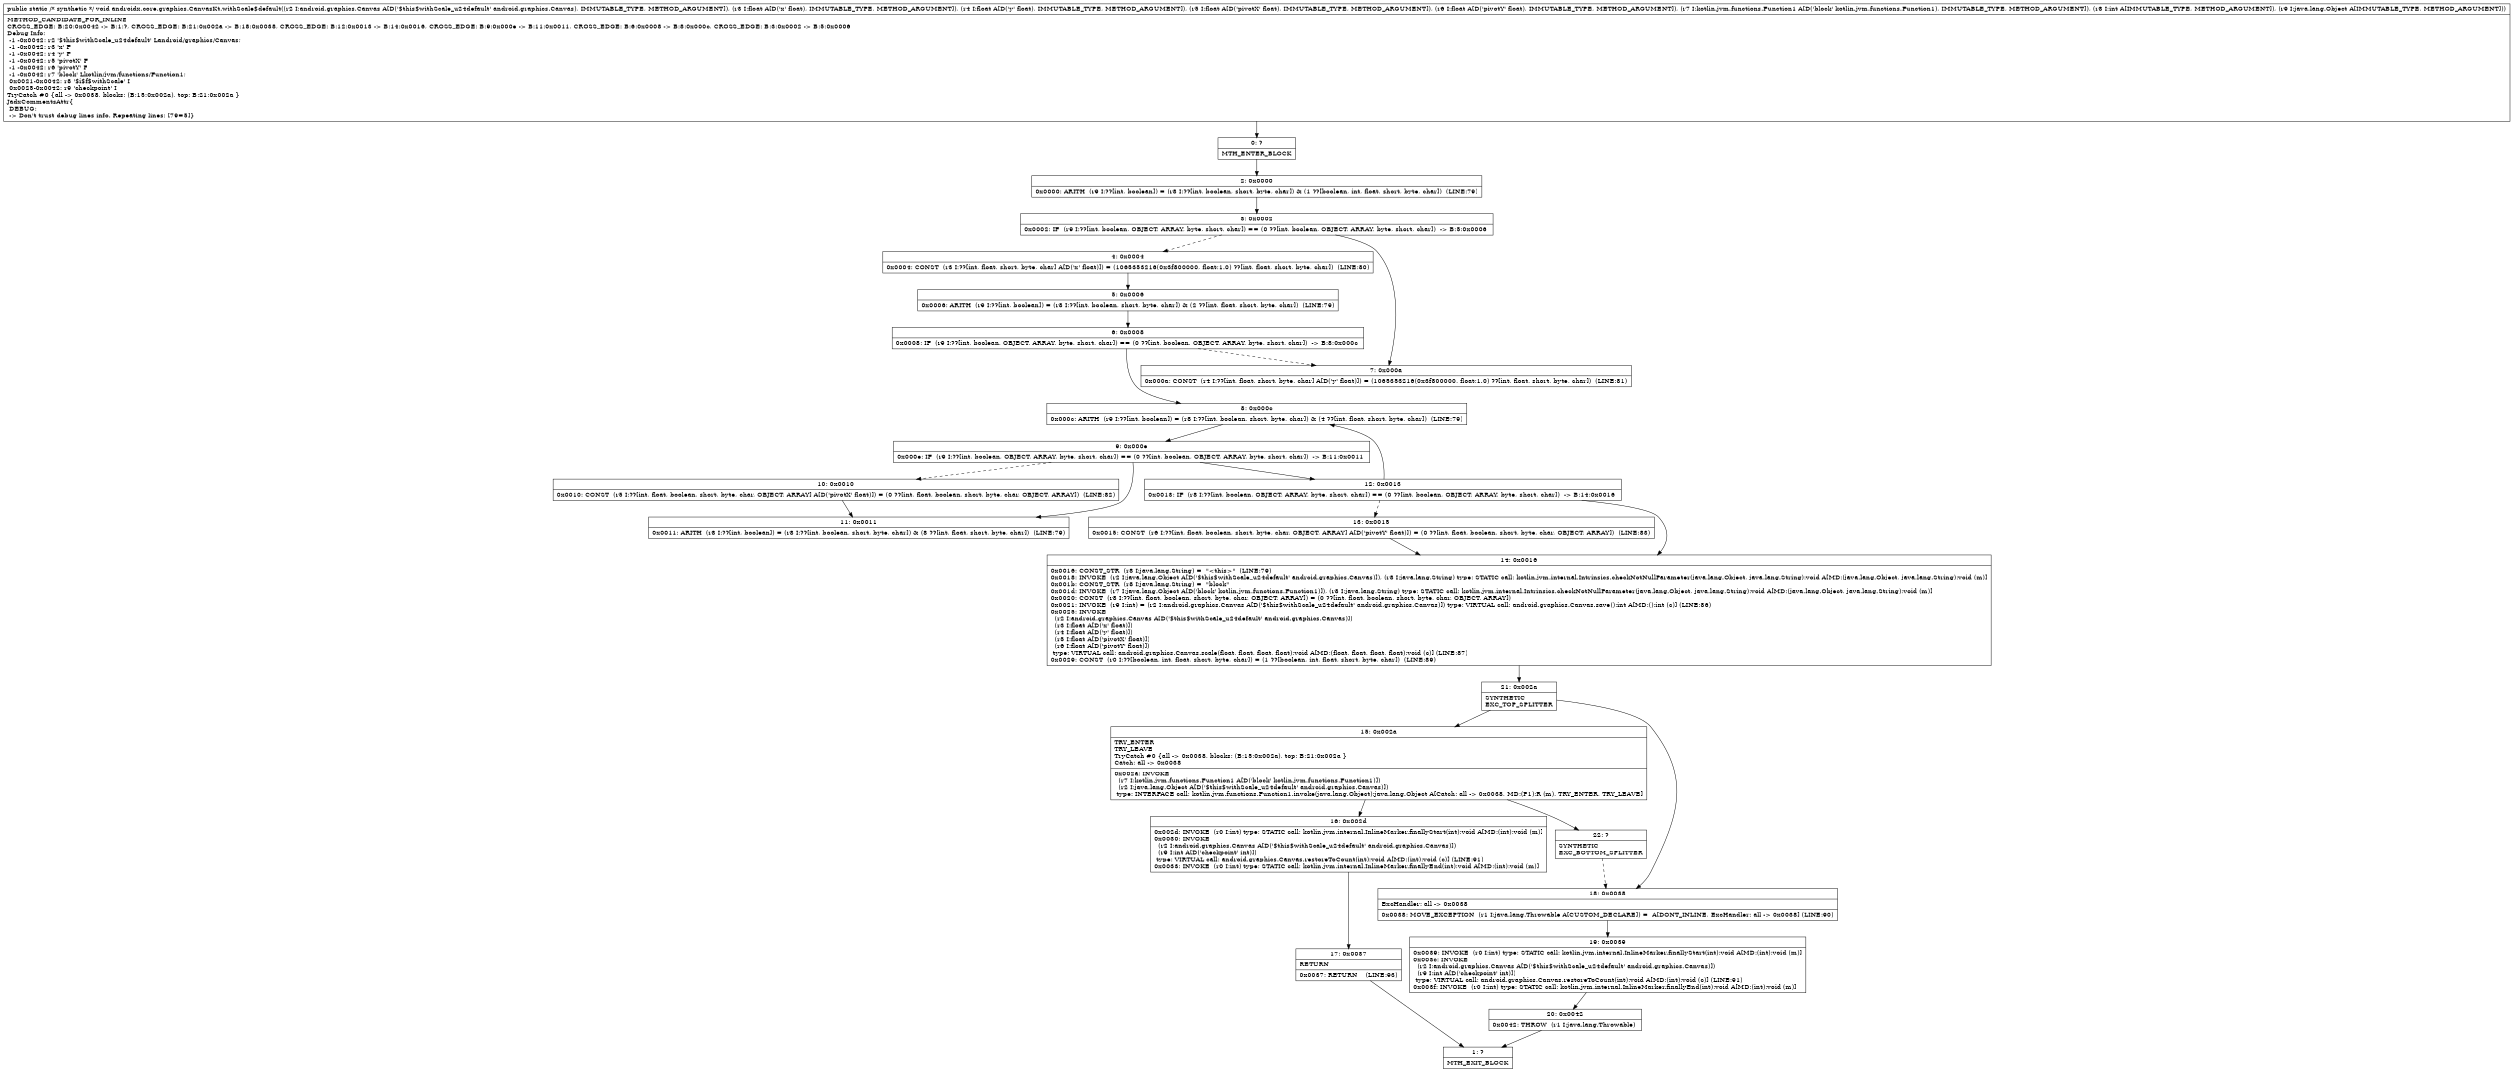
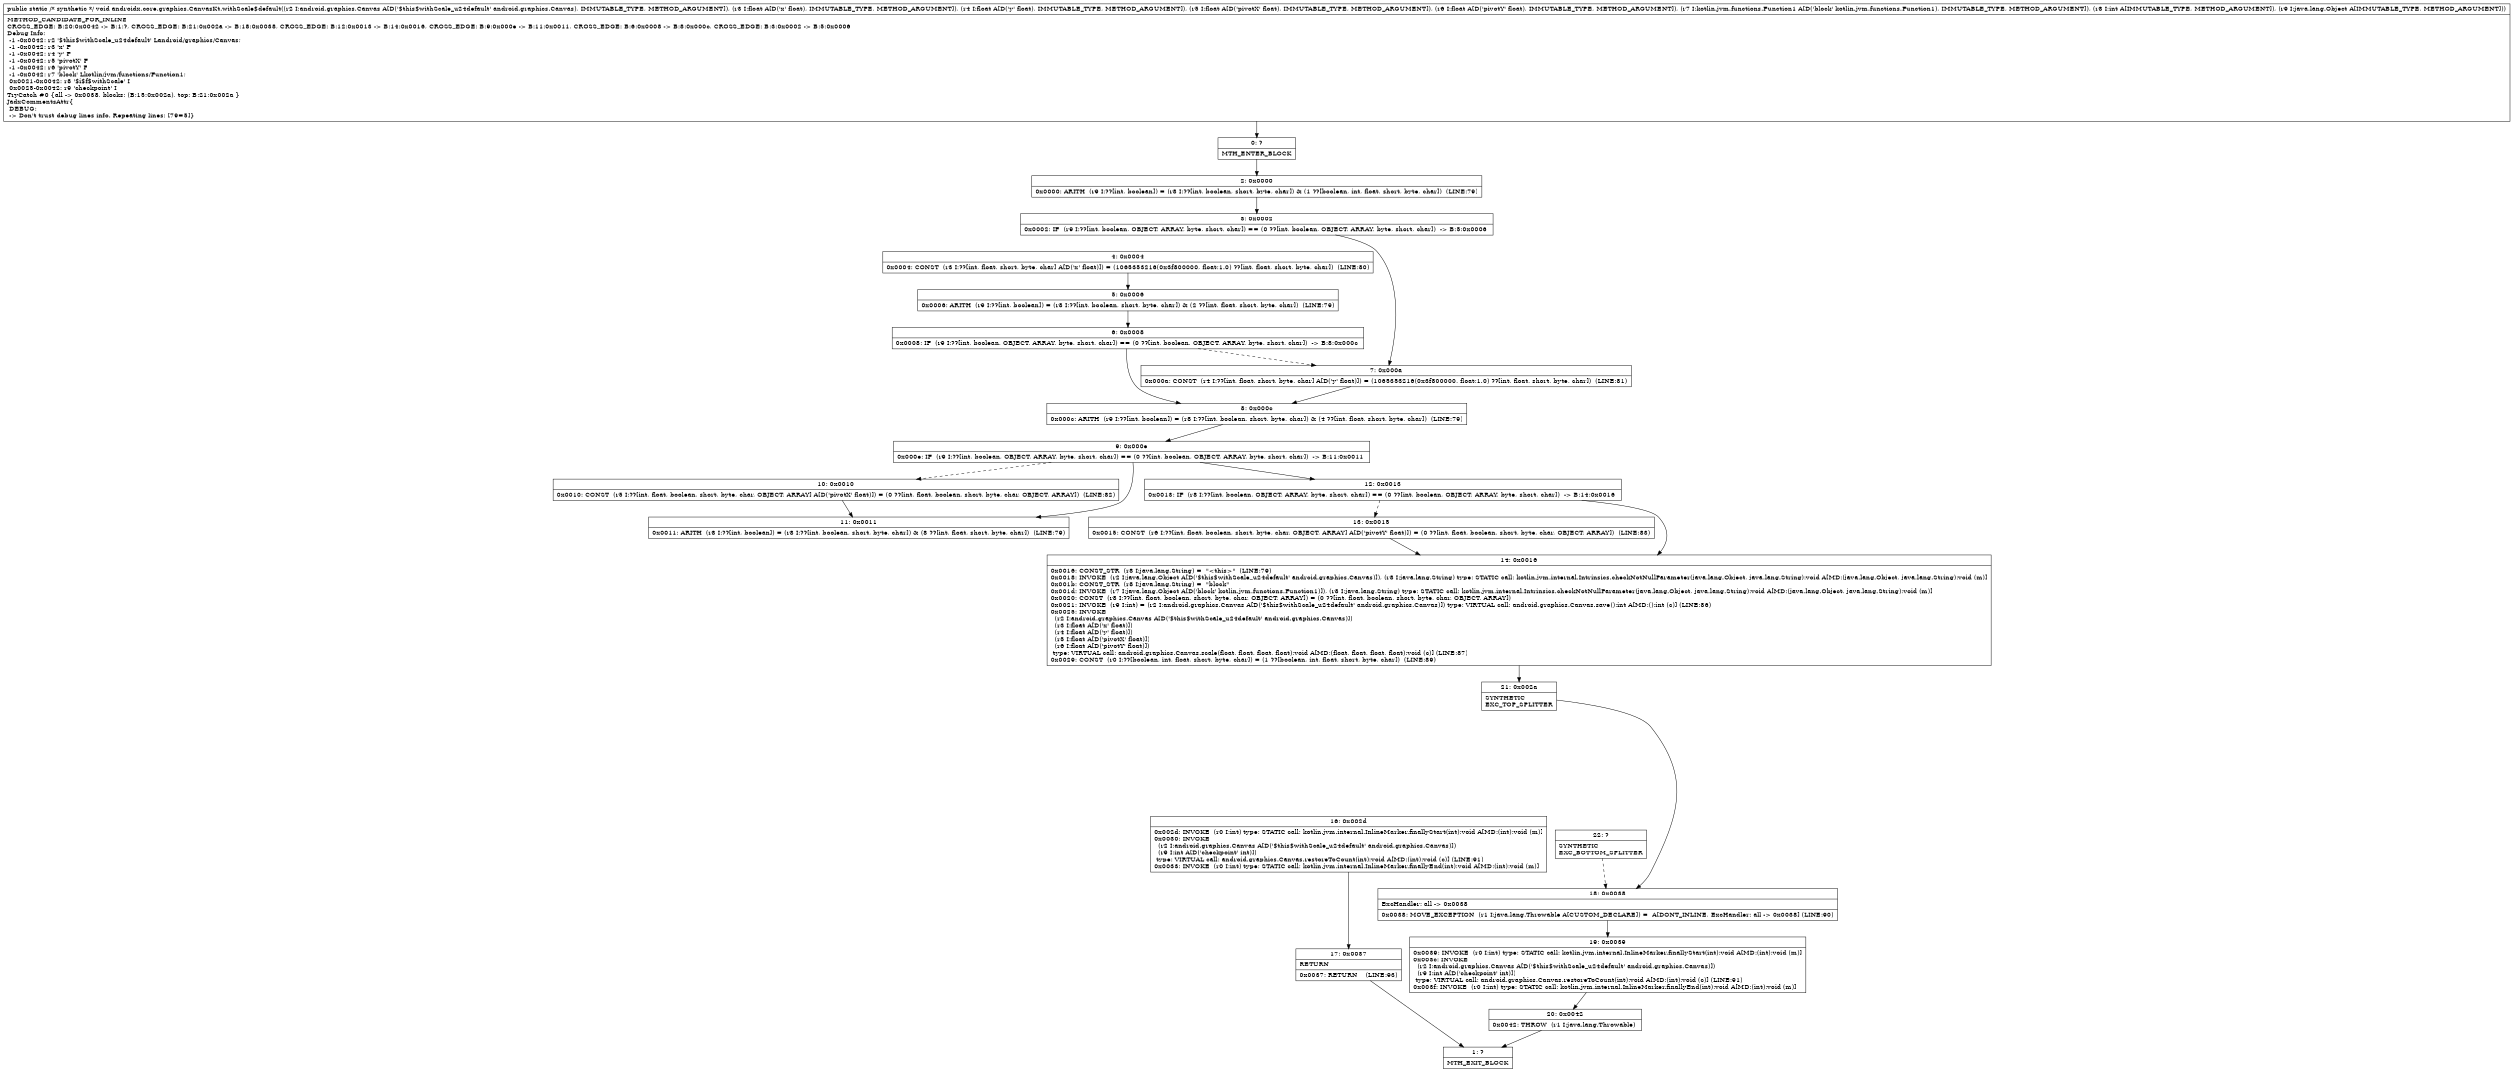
edge "3: 0x0002" -> "4: 0x0004": removed
edge "12: 0x0013" -> "8: 0x000c": now "7: 0x000a" -> "8: 0x000c"
node "15: 0x002a": removed
